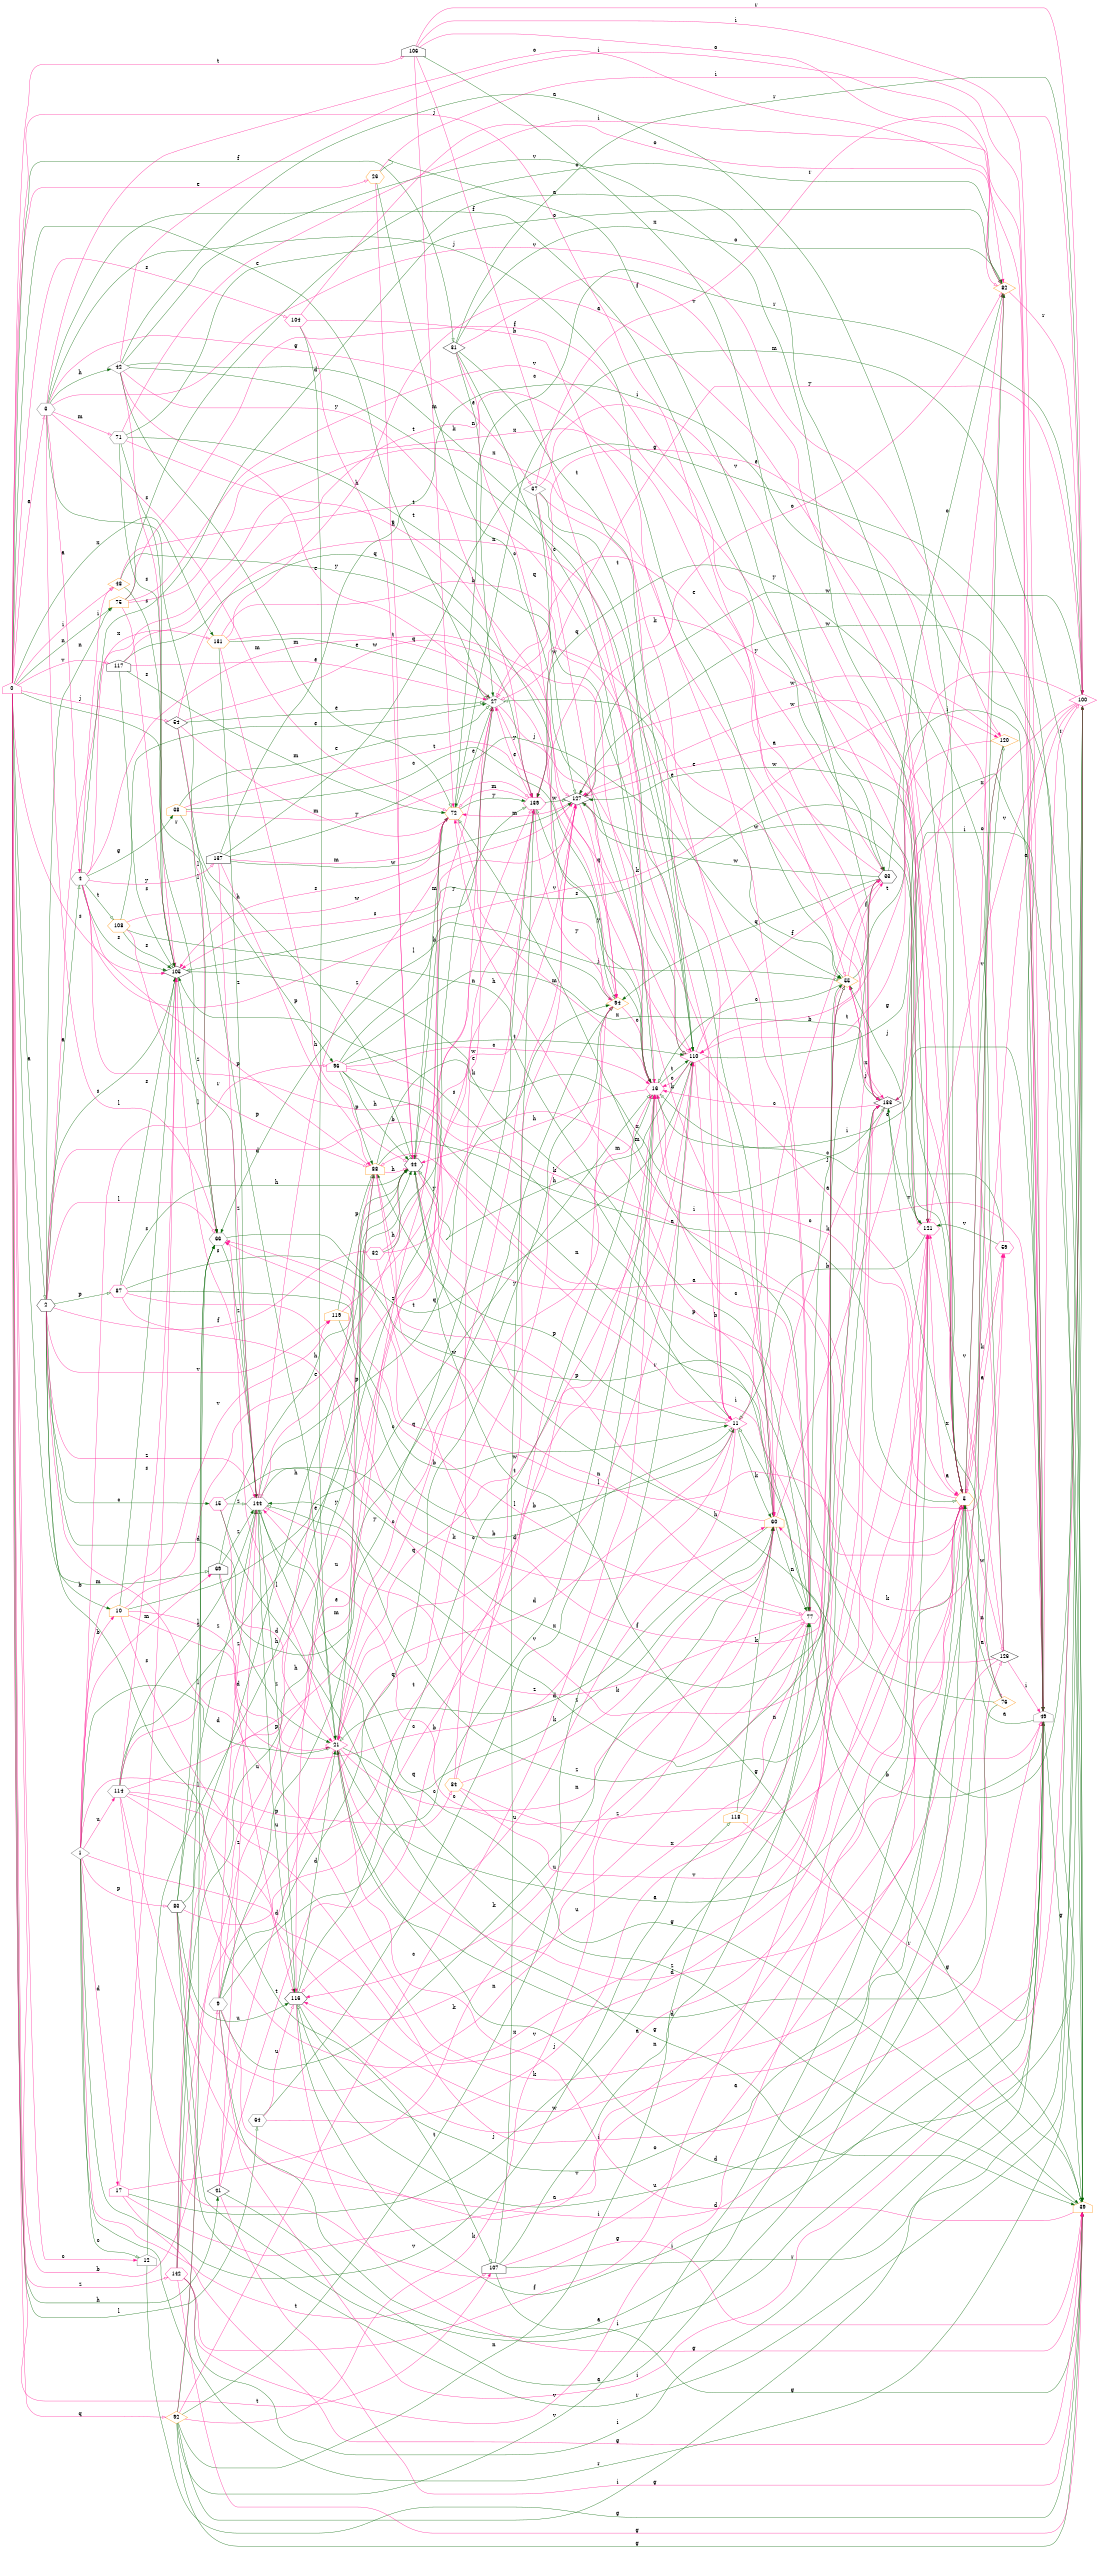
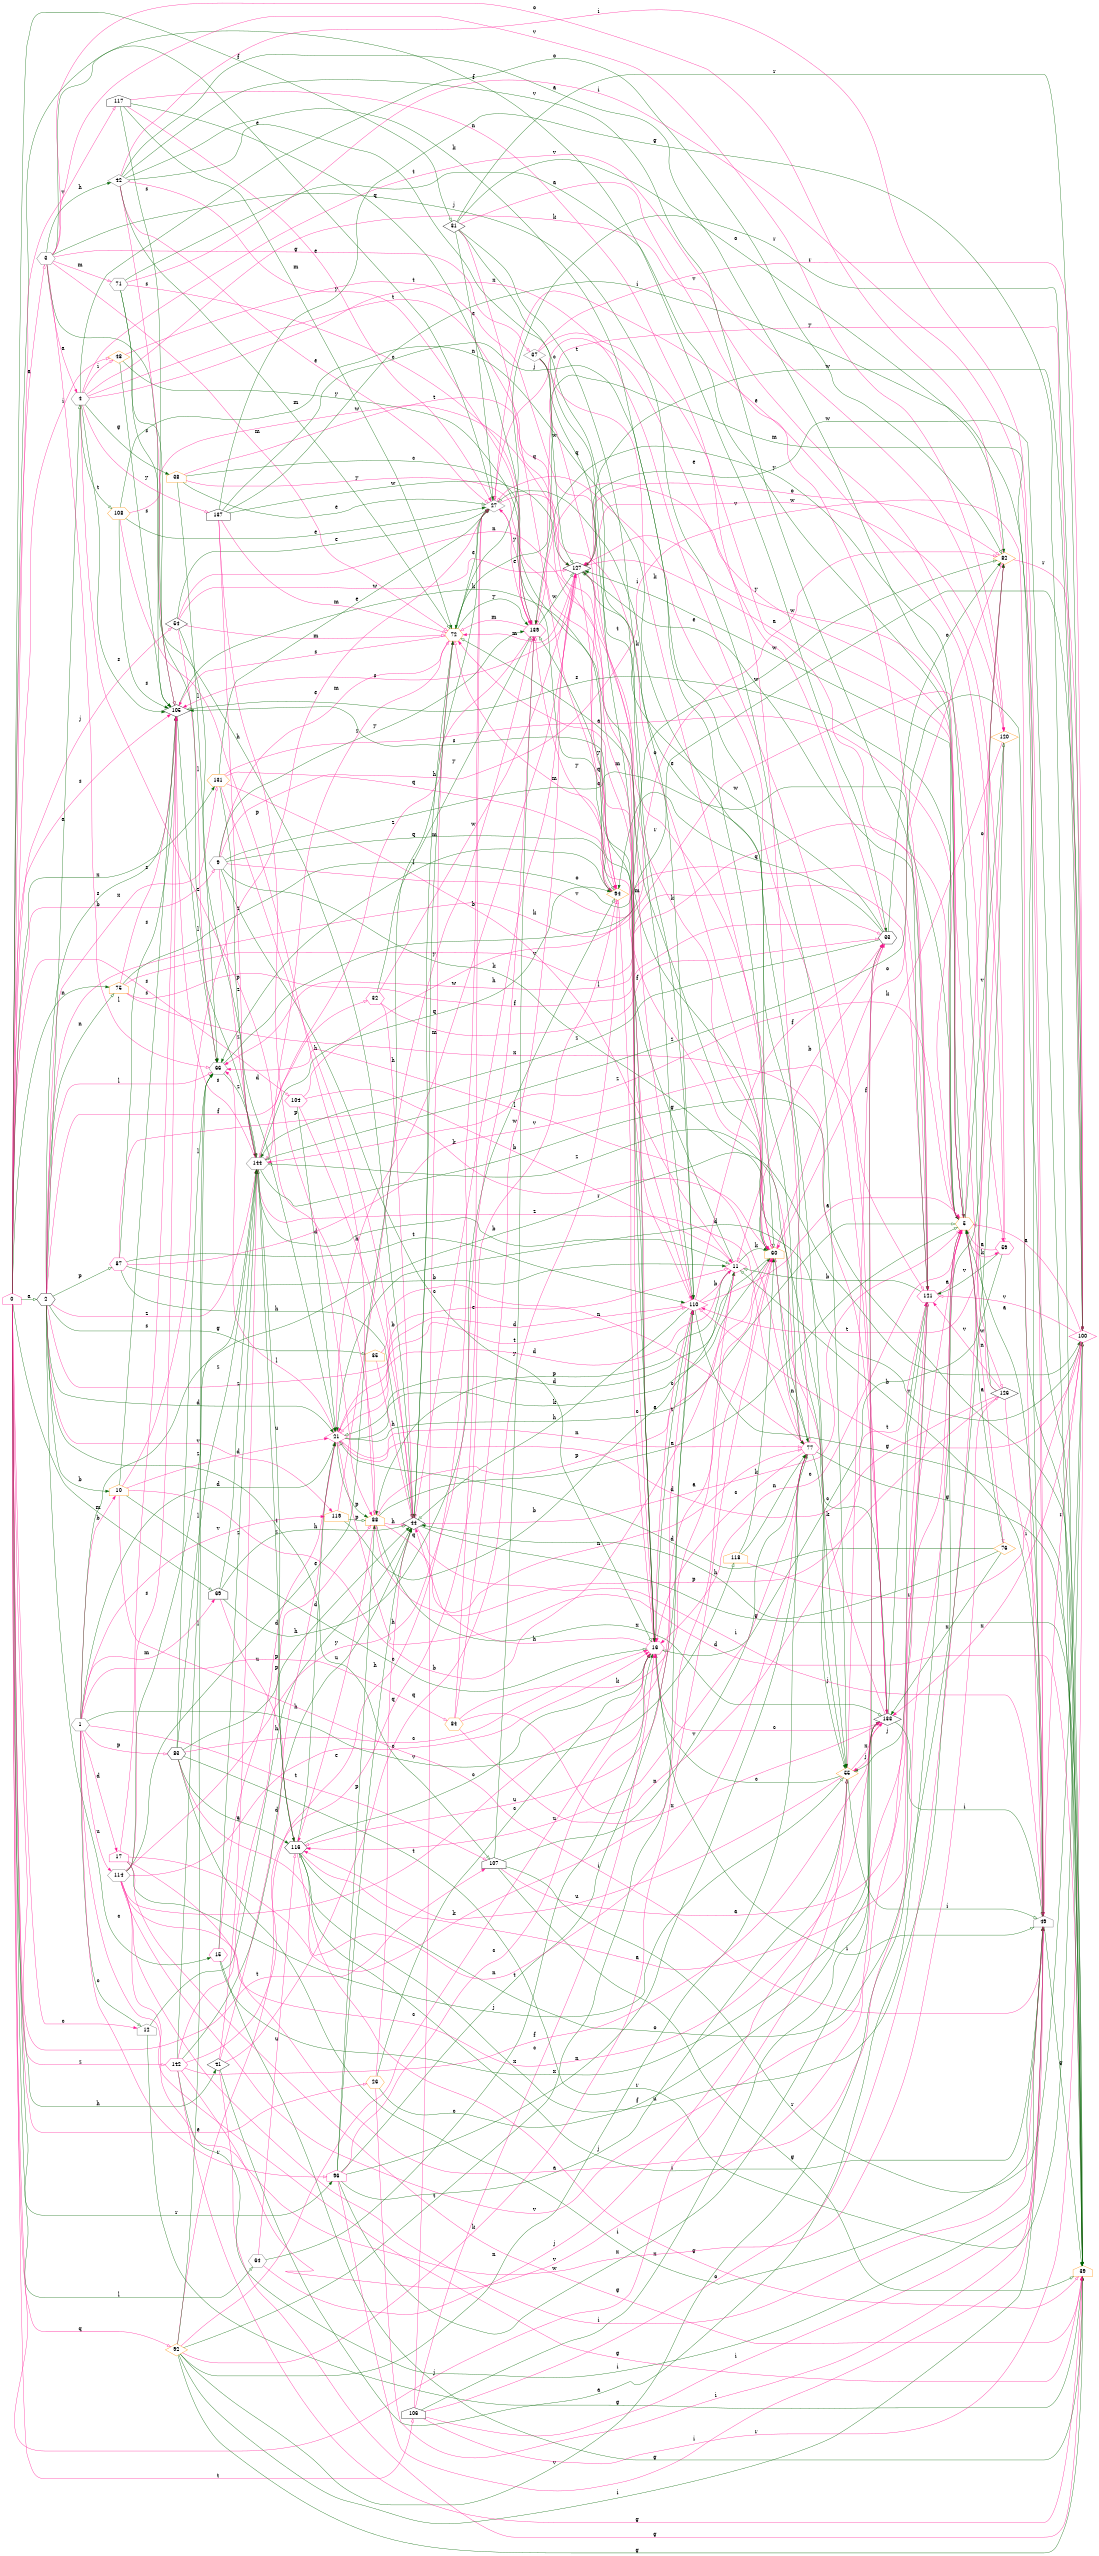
edge "71" -> "110": removed, label "t"
node "44": shape hexagon -> diamond
node "35": added
node "1": shape diamond -> hexagon
